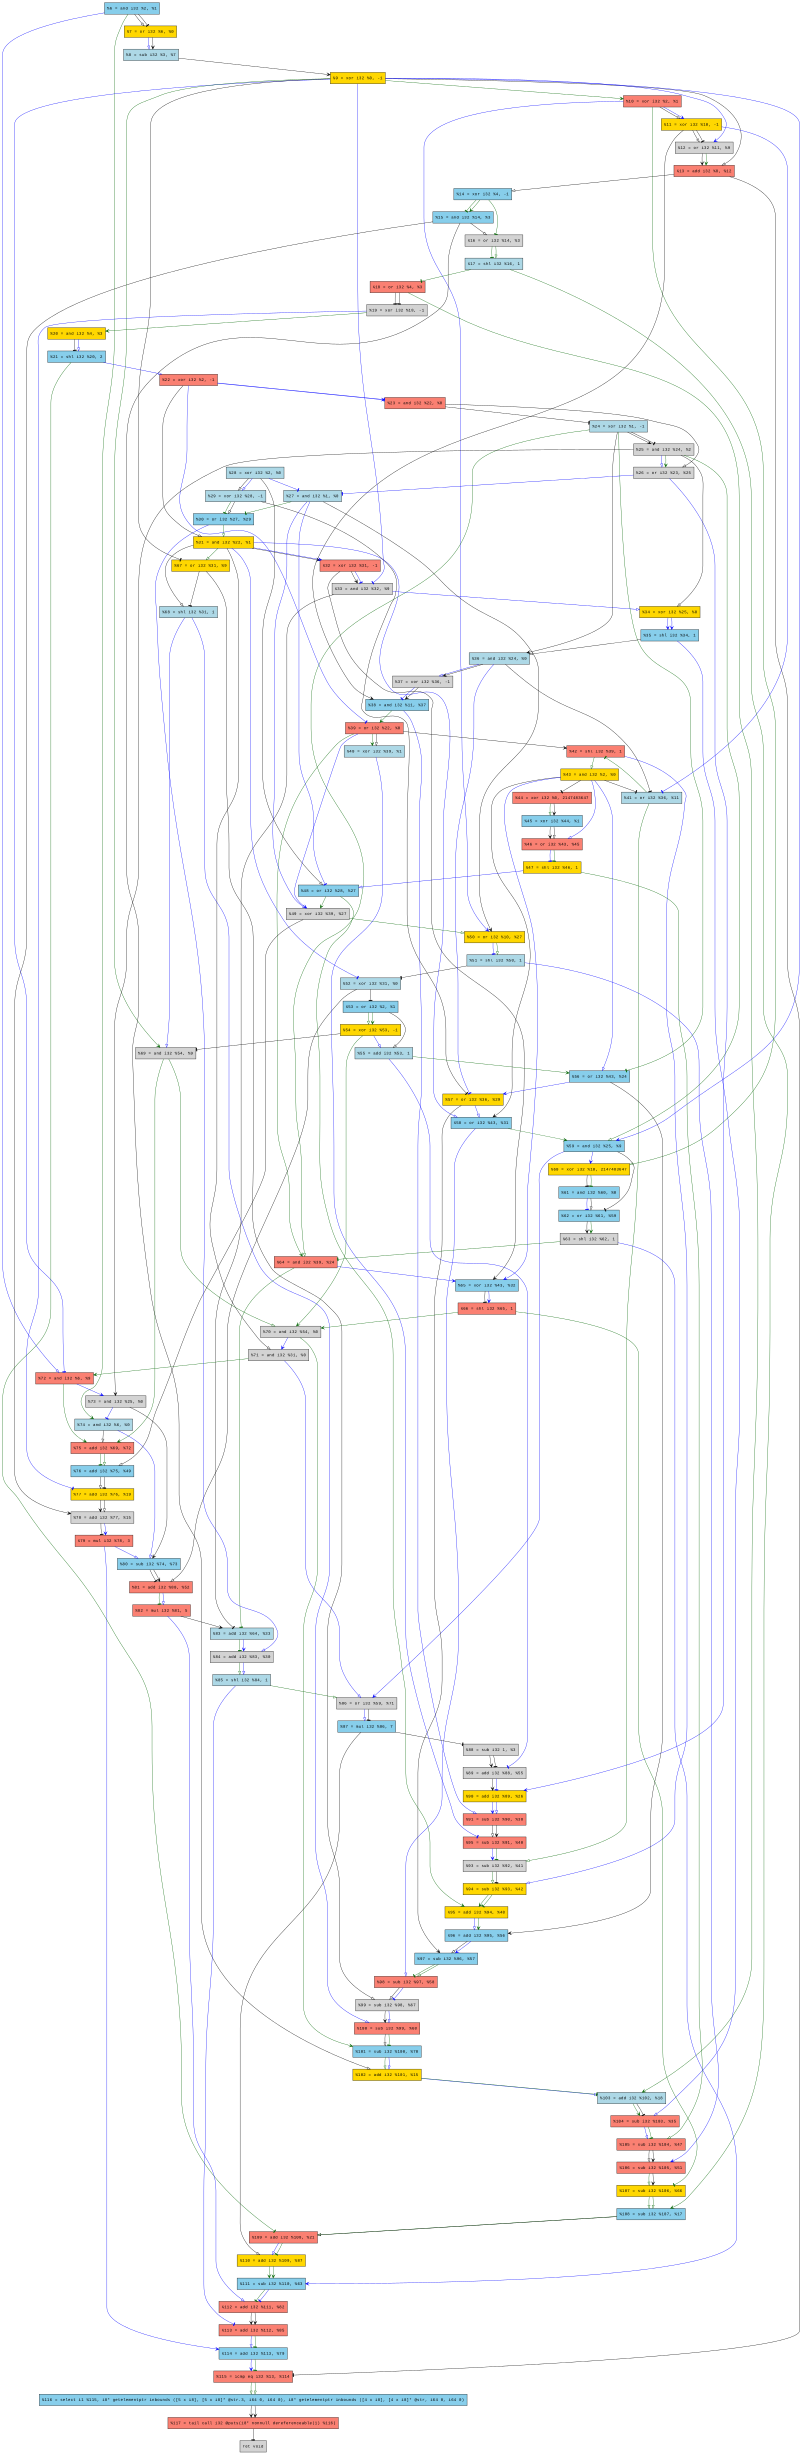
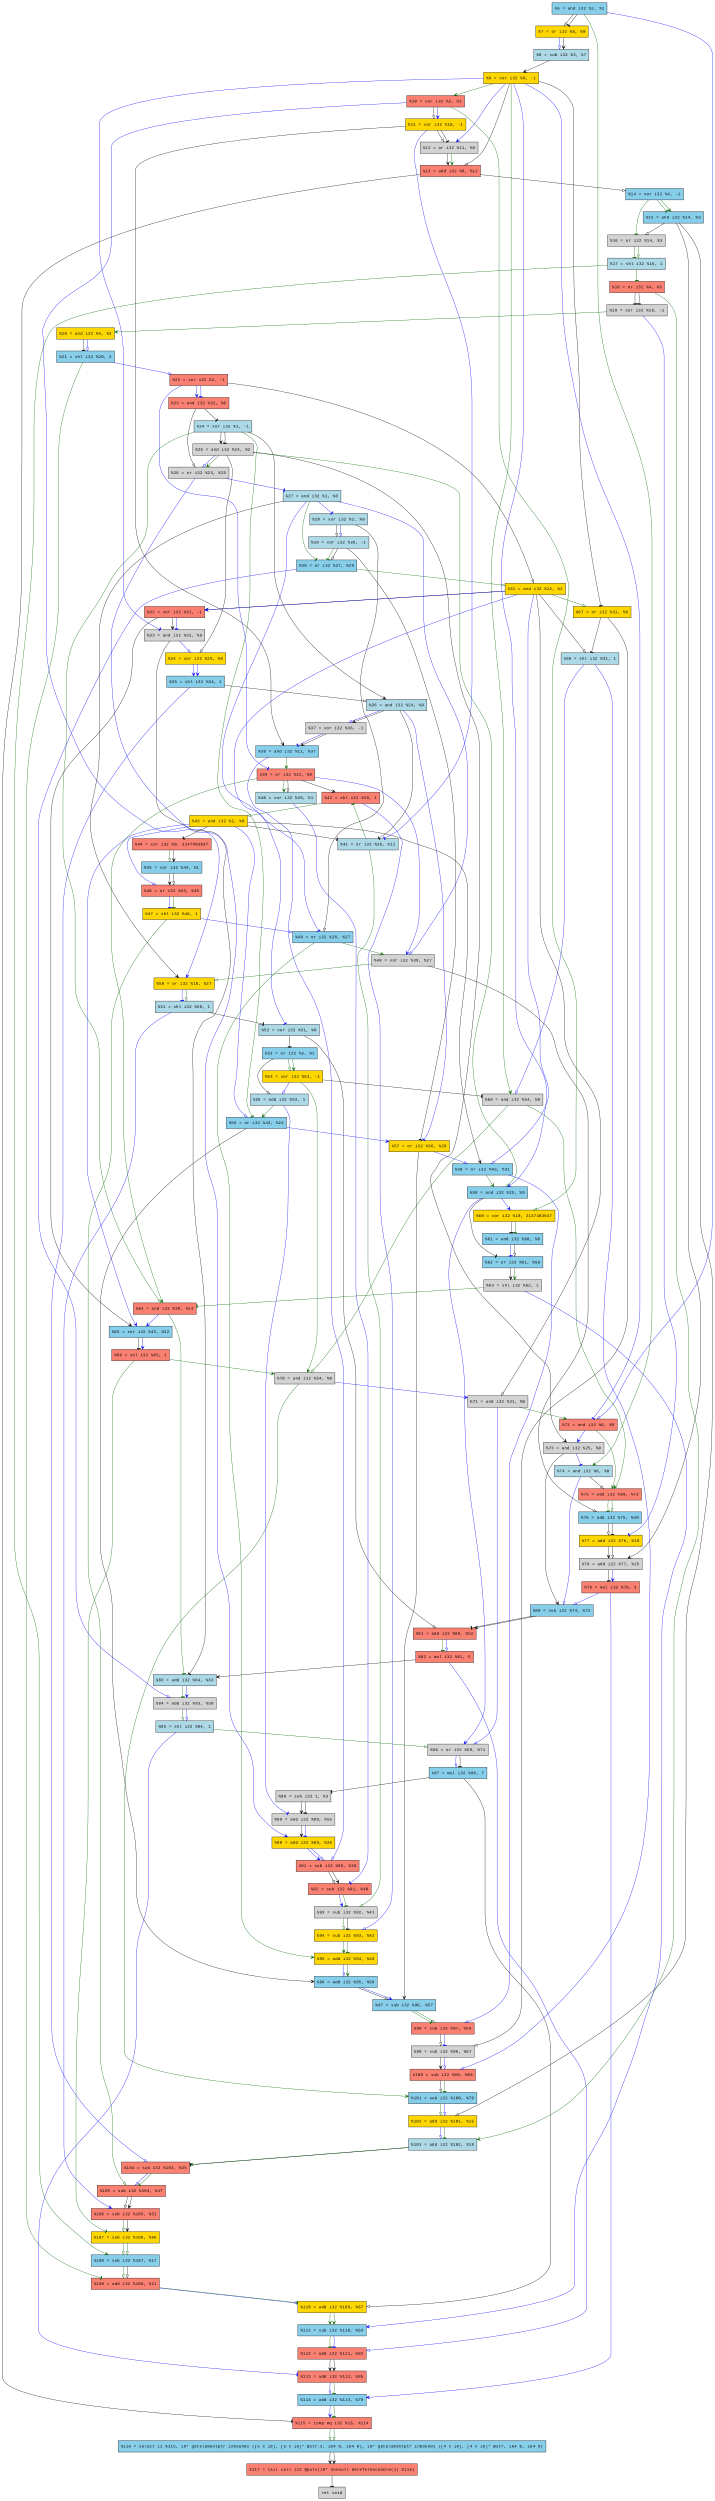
edge "%28 = xor i32 %2, %0" -> "%27 = and i32 %1, %0": reversed
node "%95 = sub i32 %91, %40": label "%95 = sub i32 %91, %40" -> "%92 = sub i32 %91, %40"
